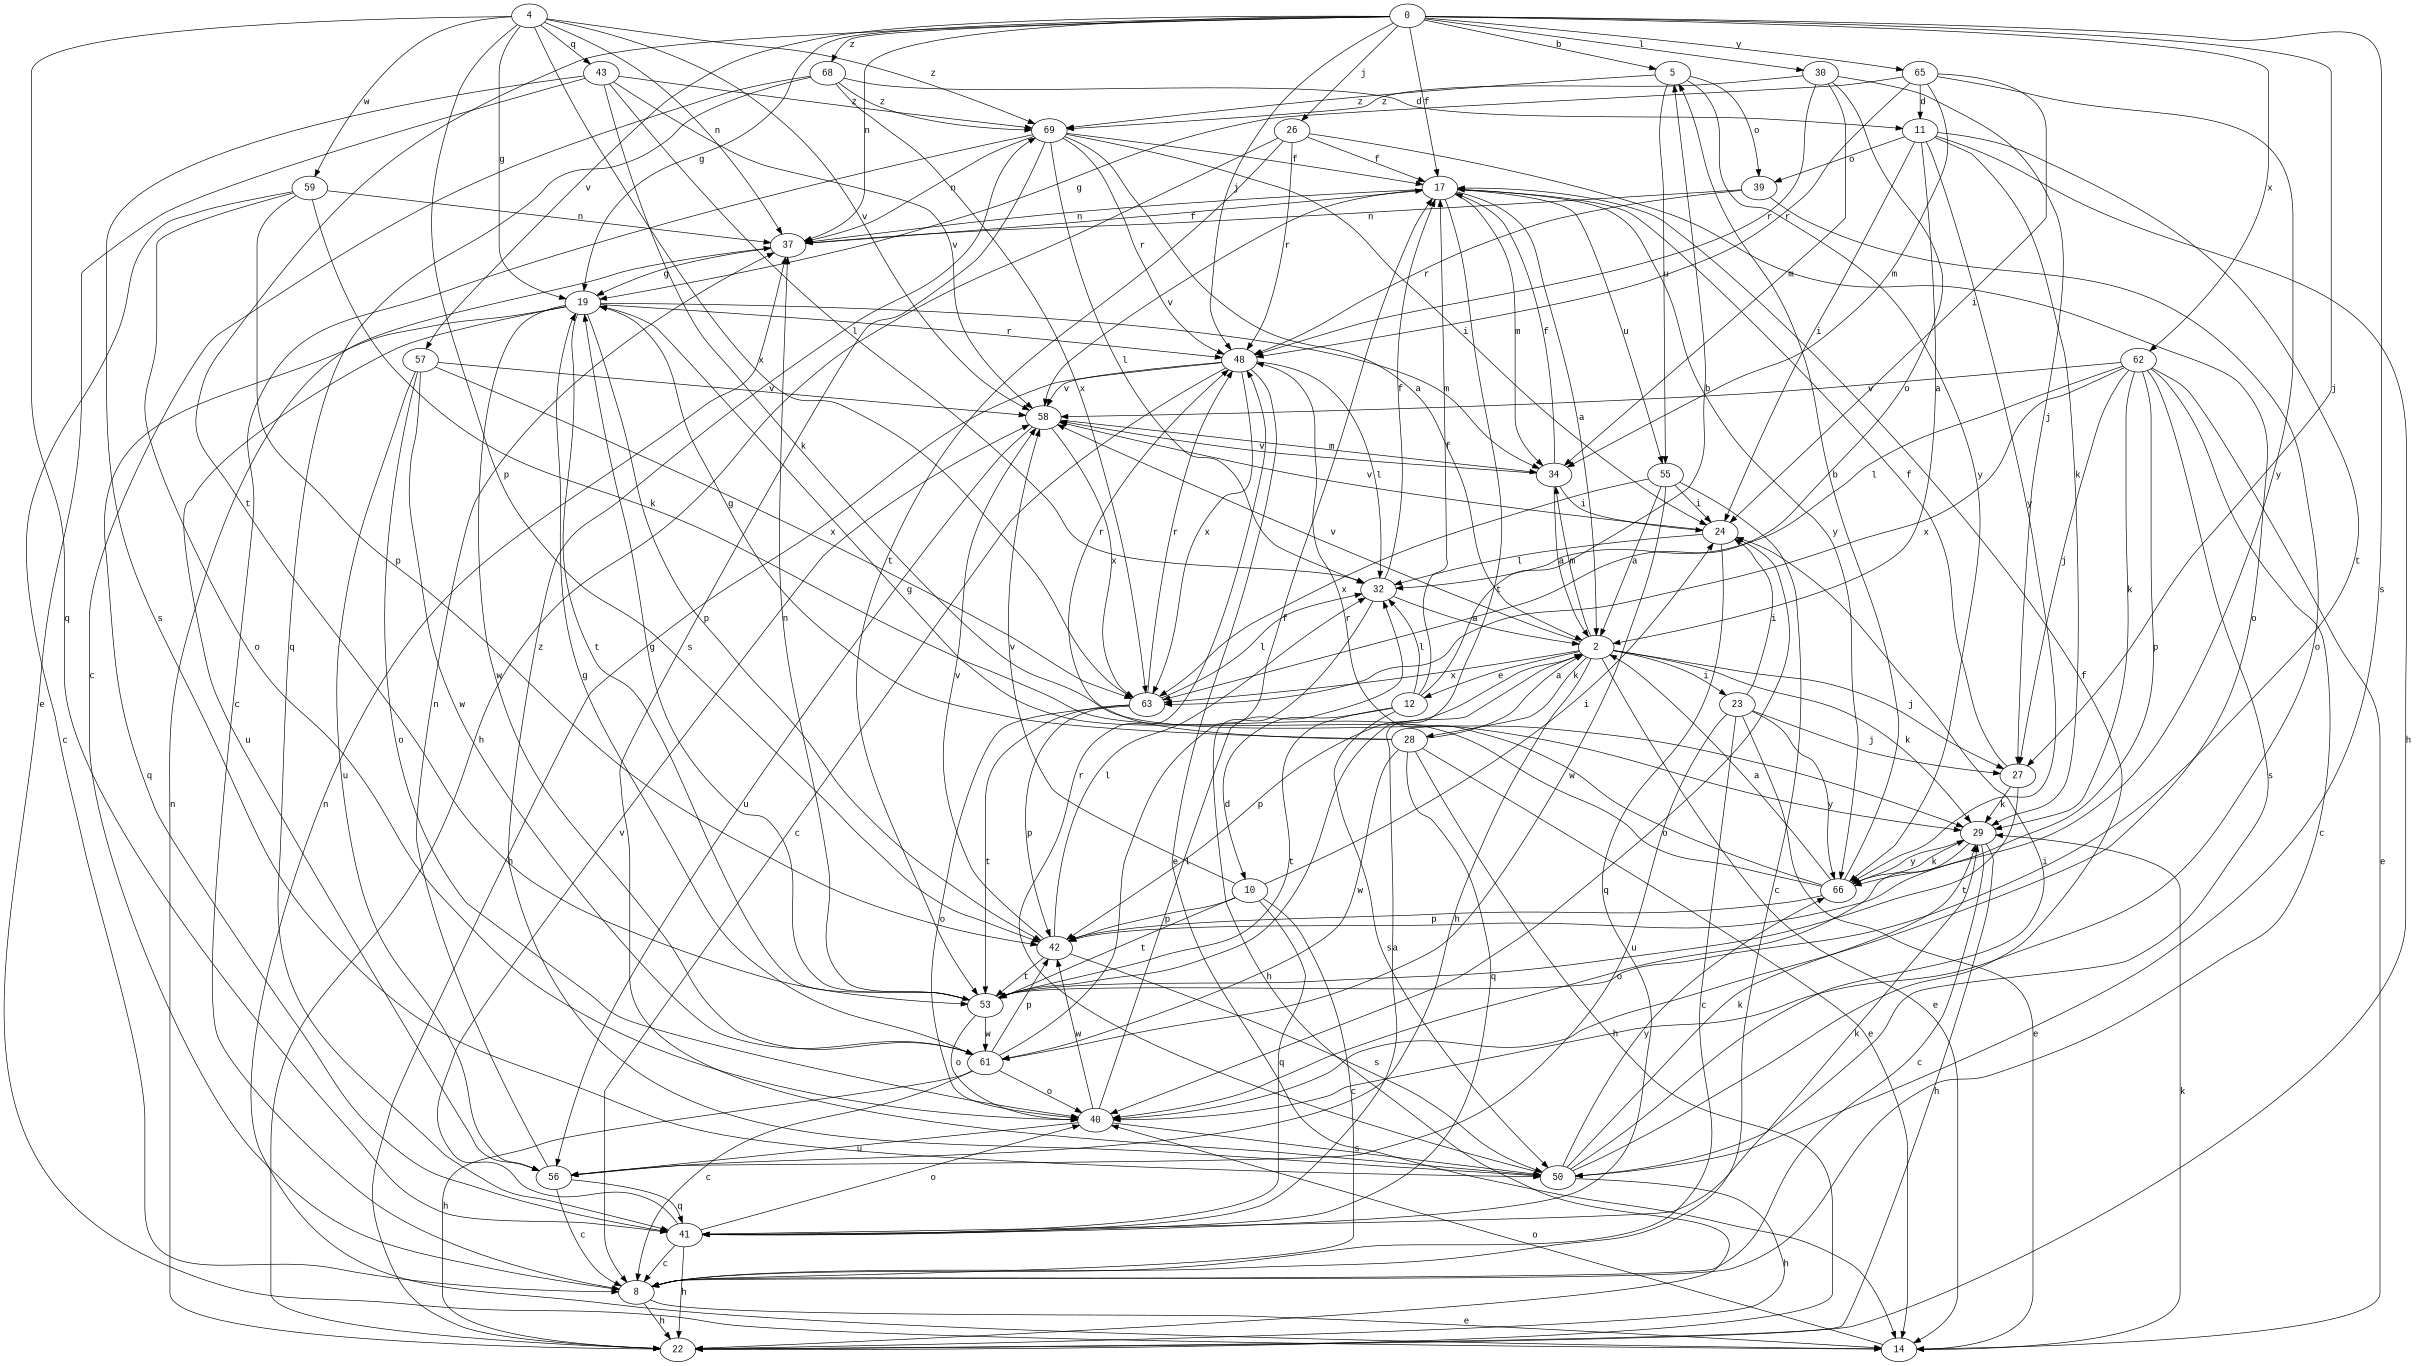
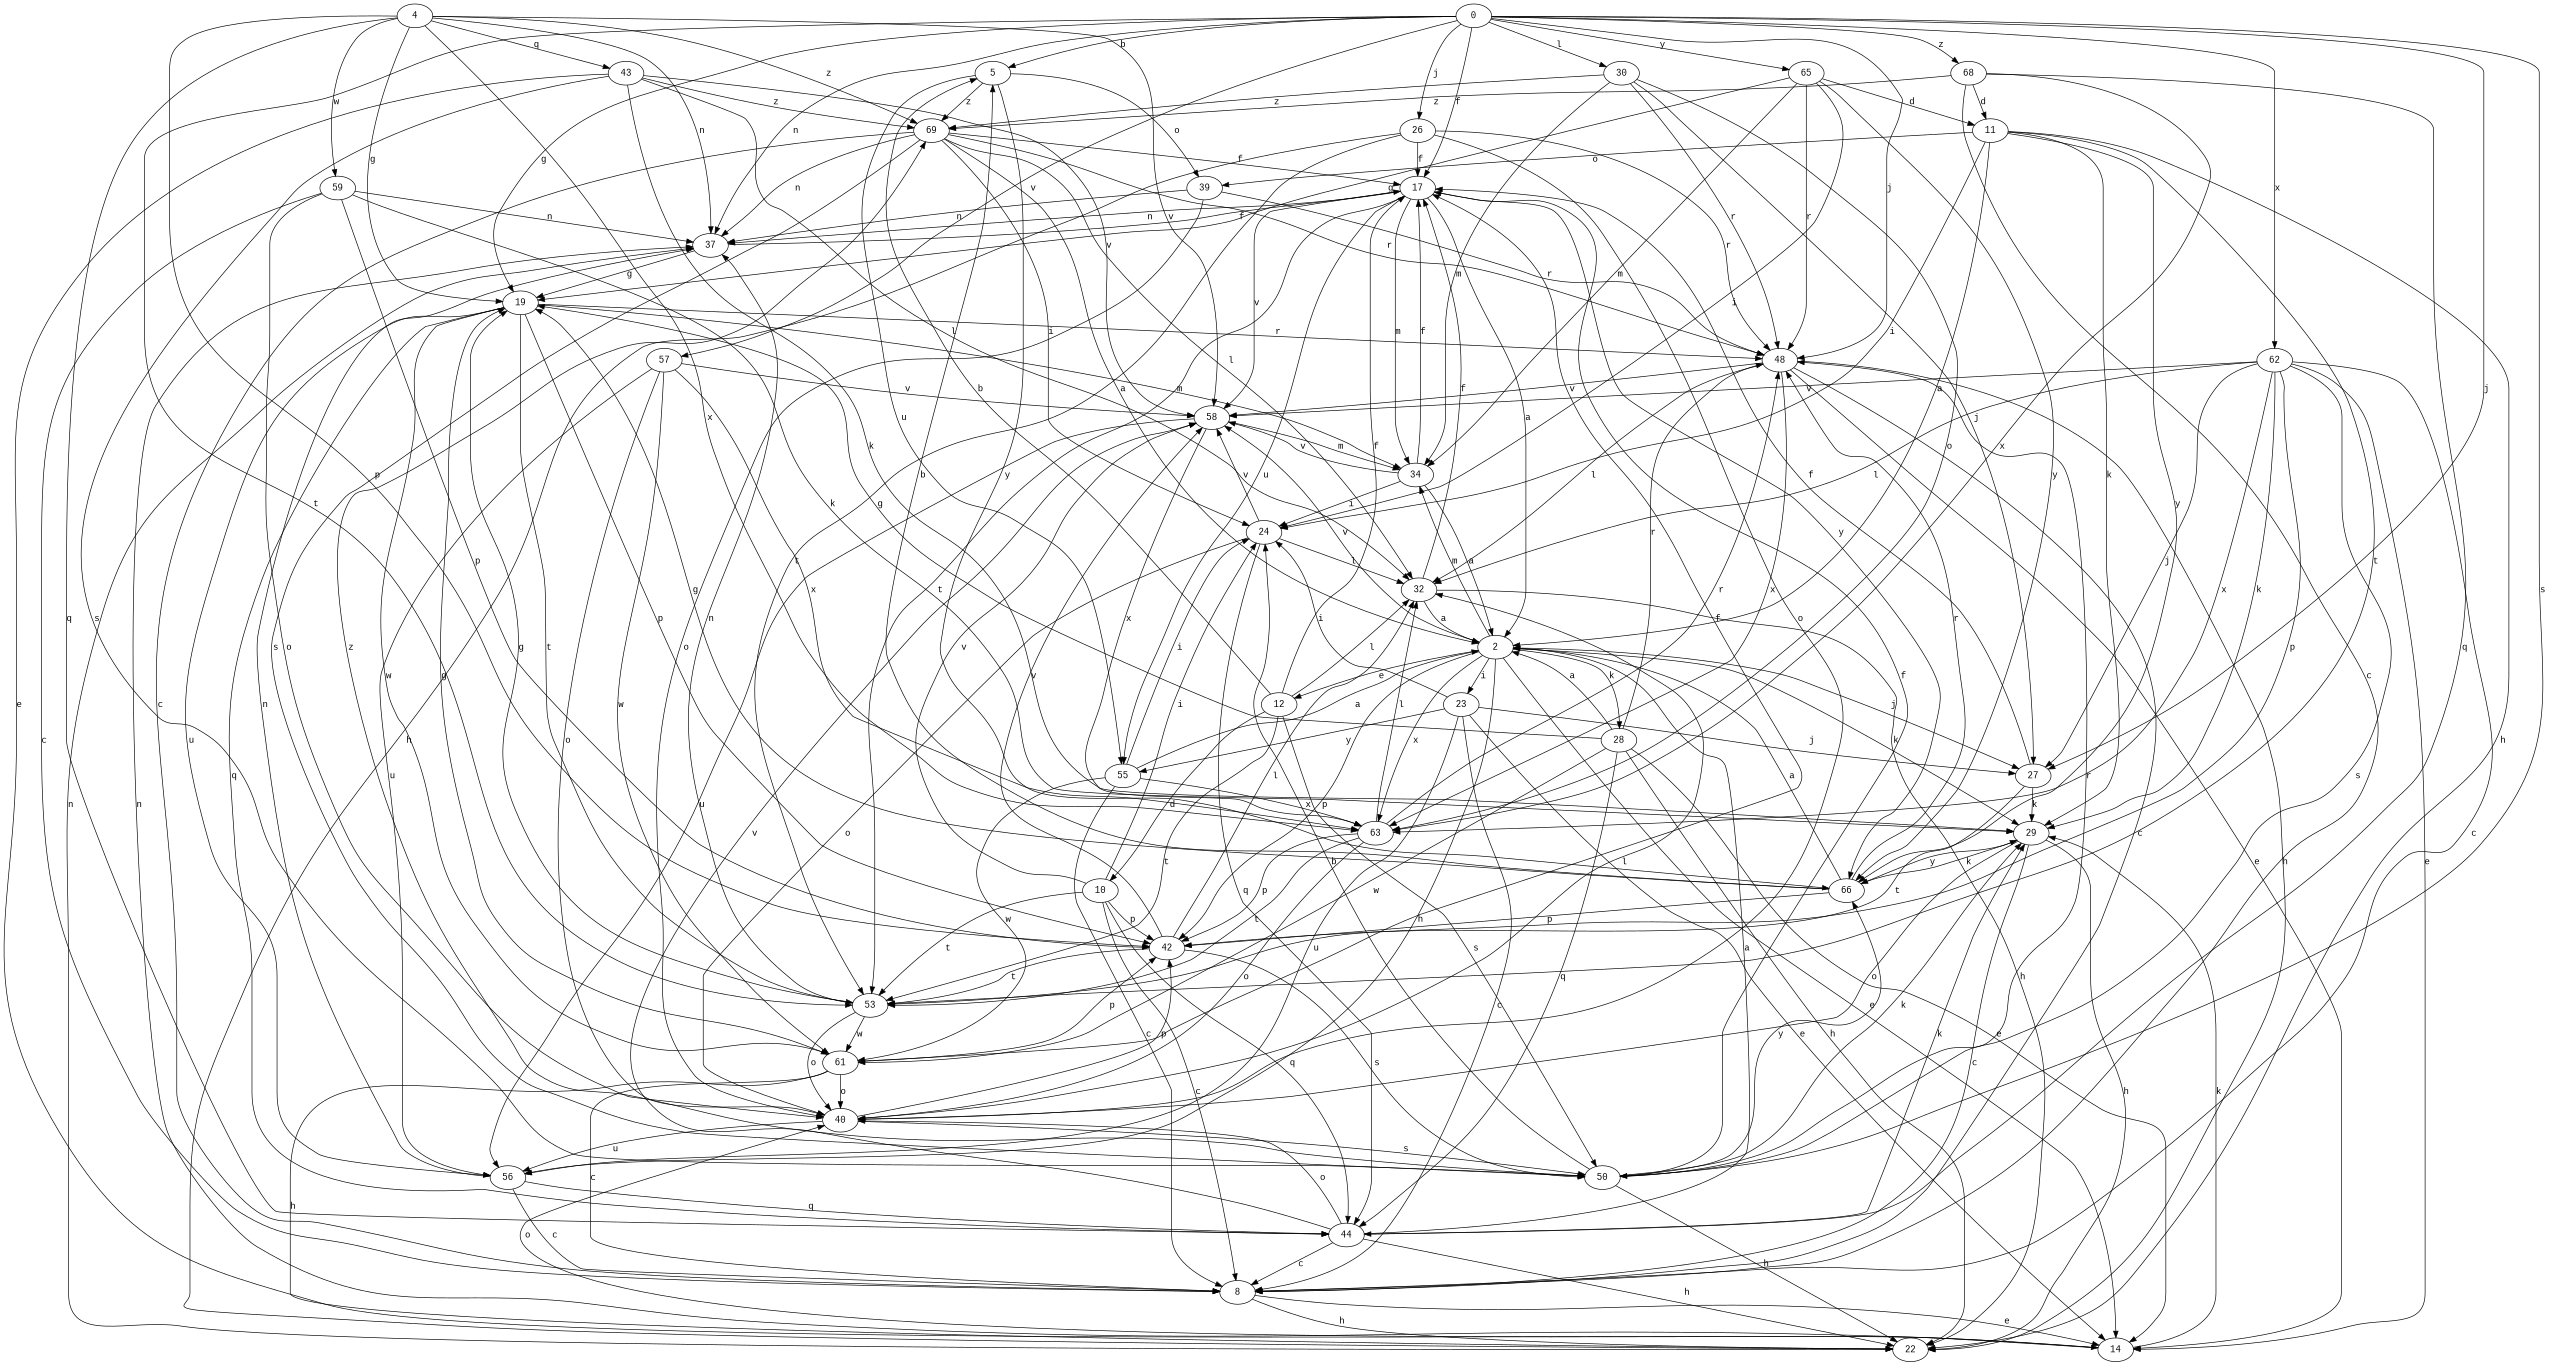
edge "23" -> "66": now "23" -> "55"
edge "50" -> "24": label "i" -> "b"
edge "40" -> "42": label "w" -> "p"
node "41": label "41" -> "44"
